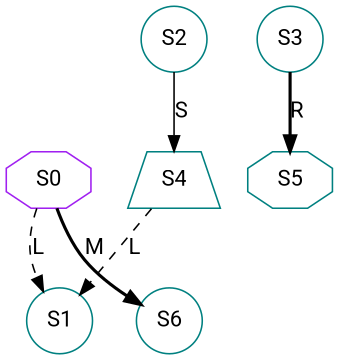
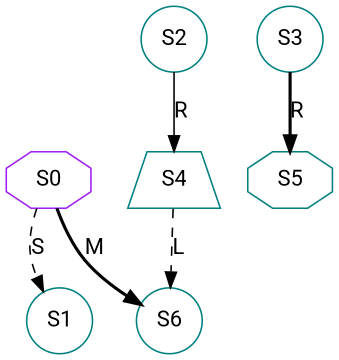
edge "S2" -> "S4": label "S" -> "R"
edge "S4" -> "S1": now "S4" -> "S6"
edge "S0" -> "S1": label "L" -> "S"
